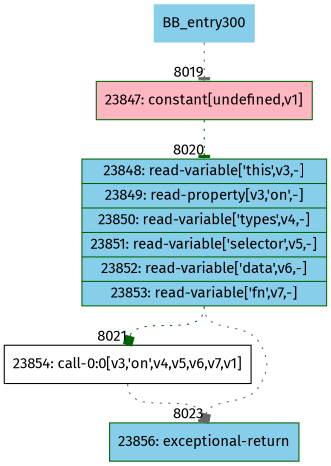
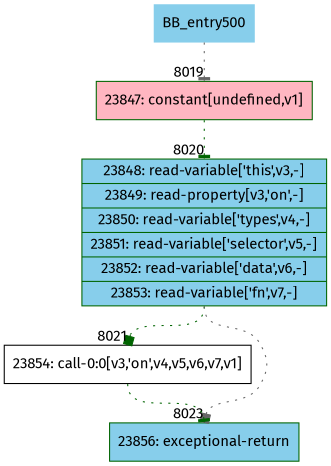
node "BB_entry300": label "BB_entry300" -> "BB_entry500"
edge "23854: call-0:0[v3,'on',v4,v5,v6,v7,v1]" -> "23856: exceptional-return": color gray40 -> darkgreen
